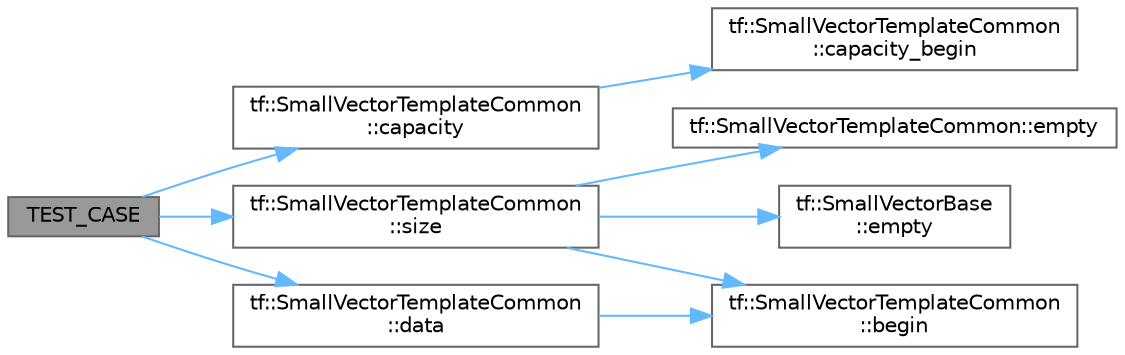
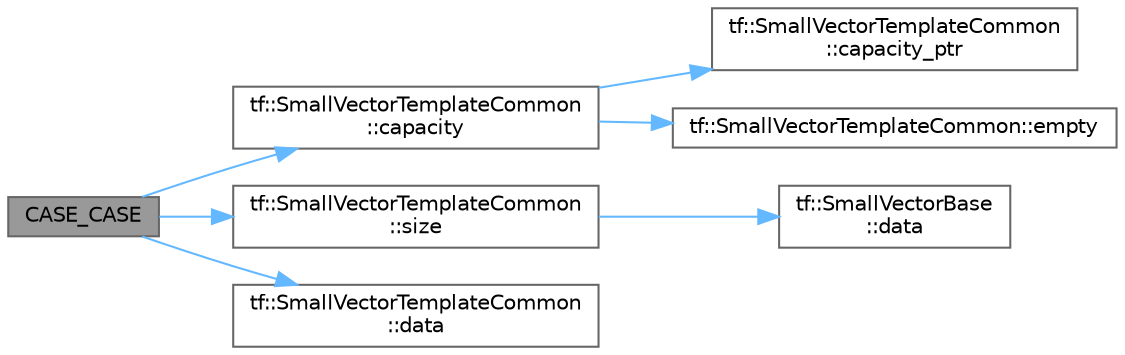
node "tf::SmallVectorTemplateCommon ::capacity_begin": label "tf::SmallVectorTemplateCommon ::capacity_begin" -> "tf::SmallVectorTemplateCommon ::capacity_ptr"
edge "tf::SmallVectorTemplateCommon ::size" -> "tf::SmallVectorTemplateCommon::empty": now "tf::SmallVectorTemplateCommon ::capacity" -> "tf::SmallVectorTemplateCommon::empty"
node "TEST_CASE": label "TEST_CASE" -> "CASE_CASE"
node "tf::SmallVectorBase ::empty": label "tf::SmallVectorBase ::empty" -> "tf::SmallVectorBase ::data"
node "tf::SmallVectorTemplateCommon ::begin": removed
